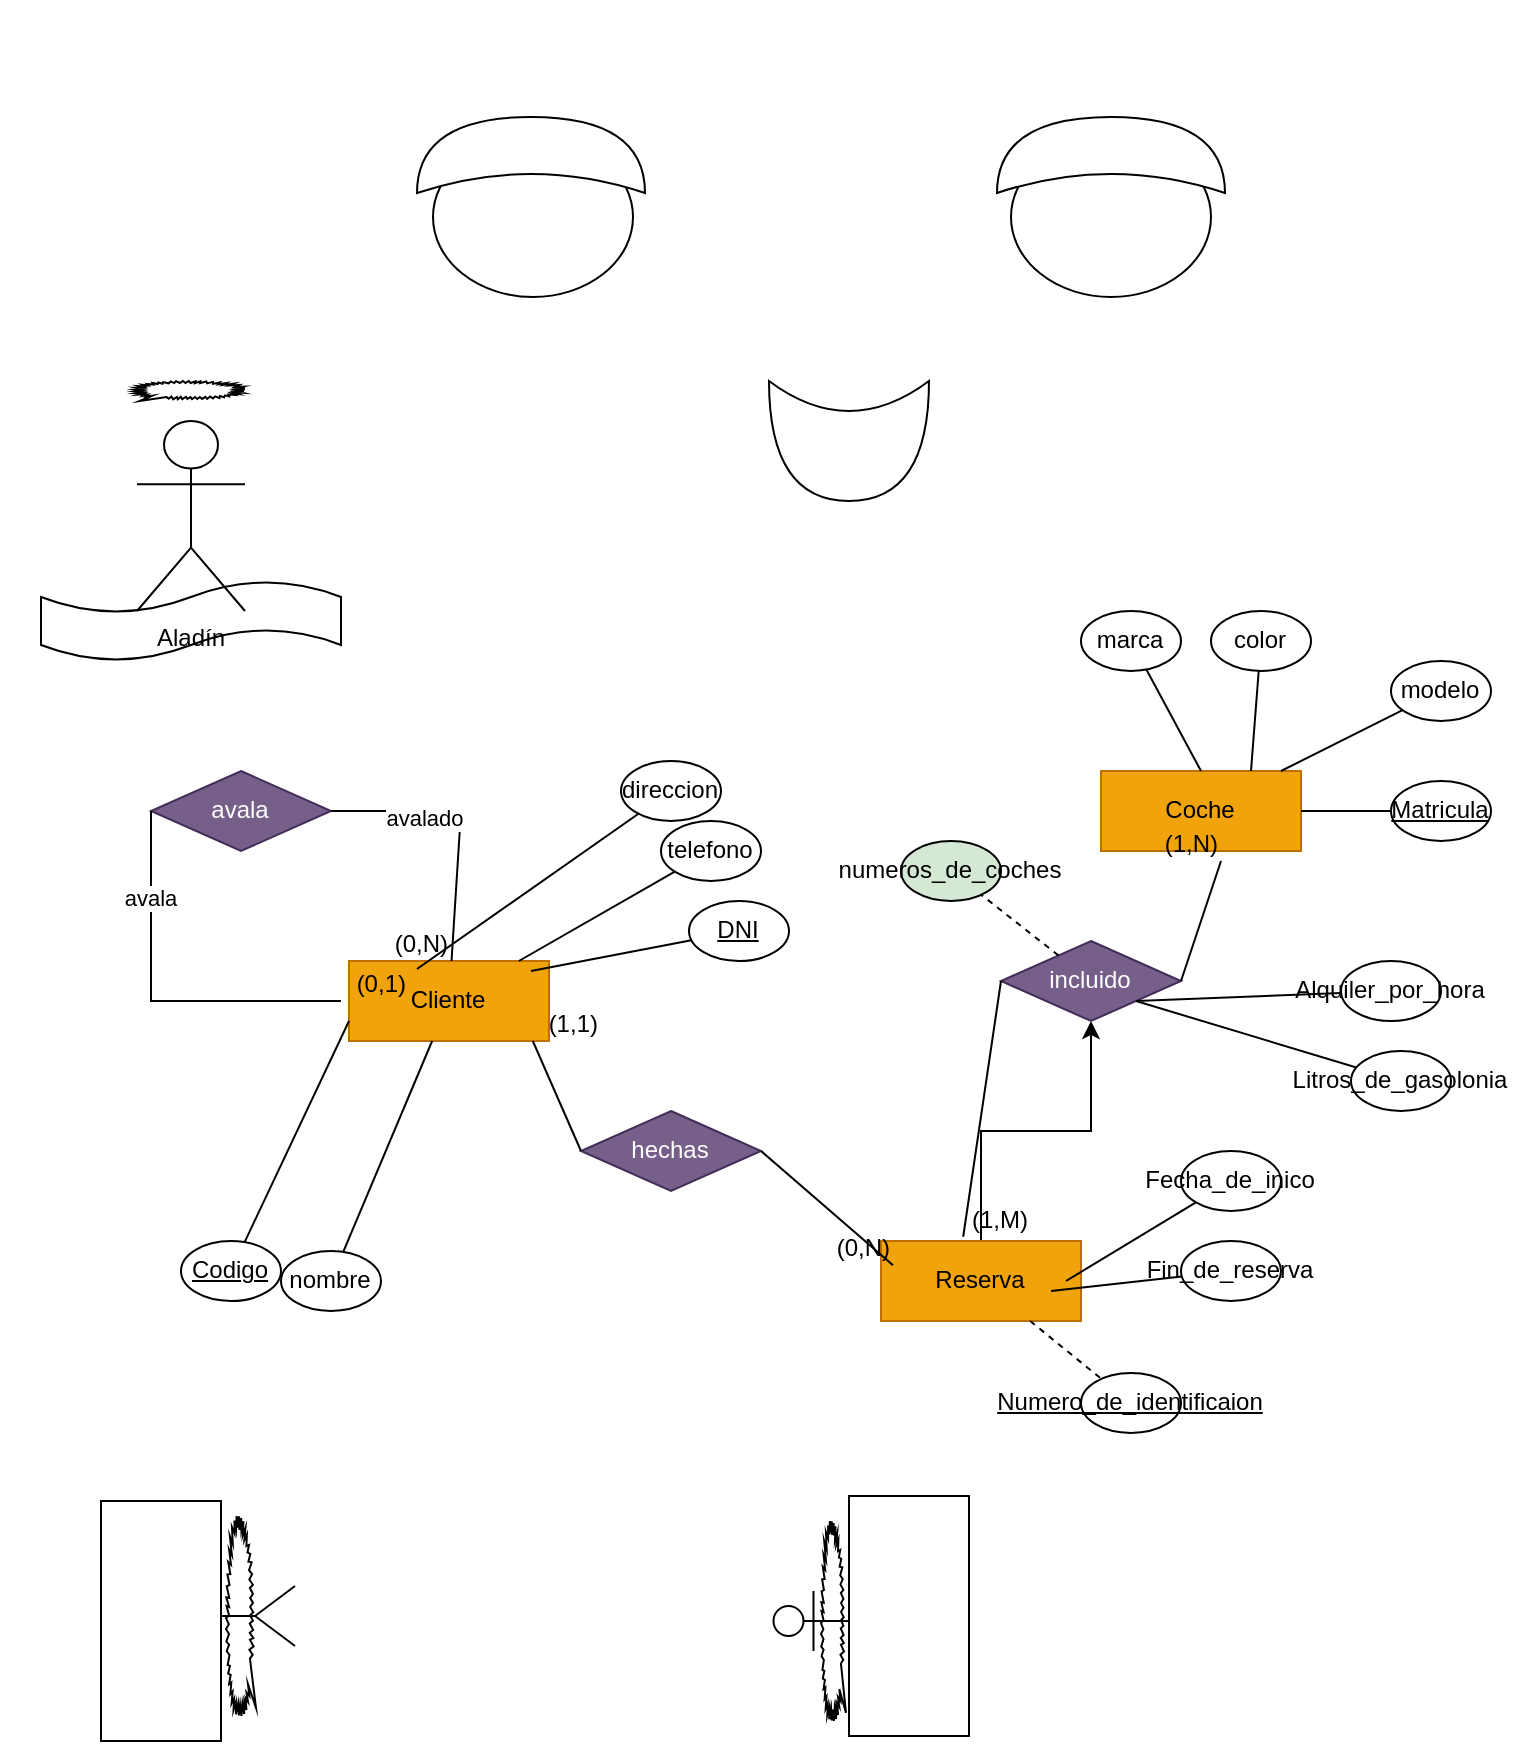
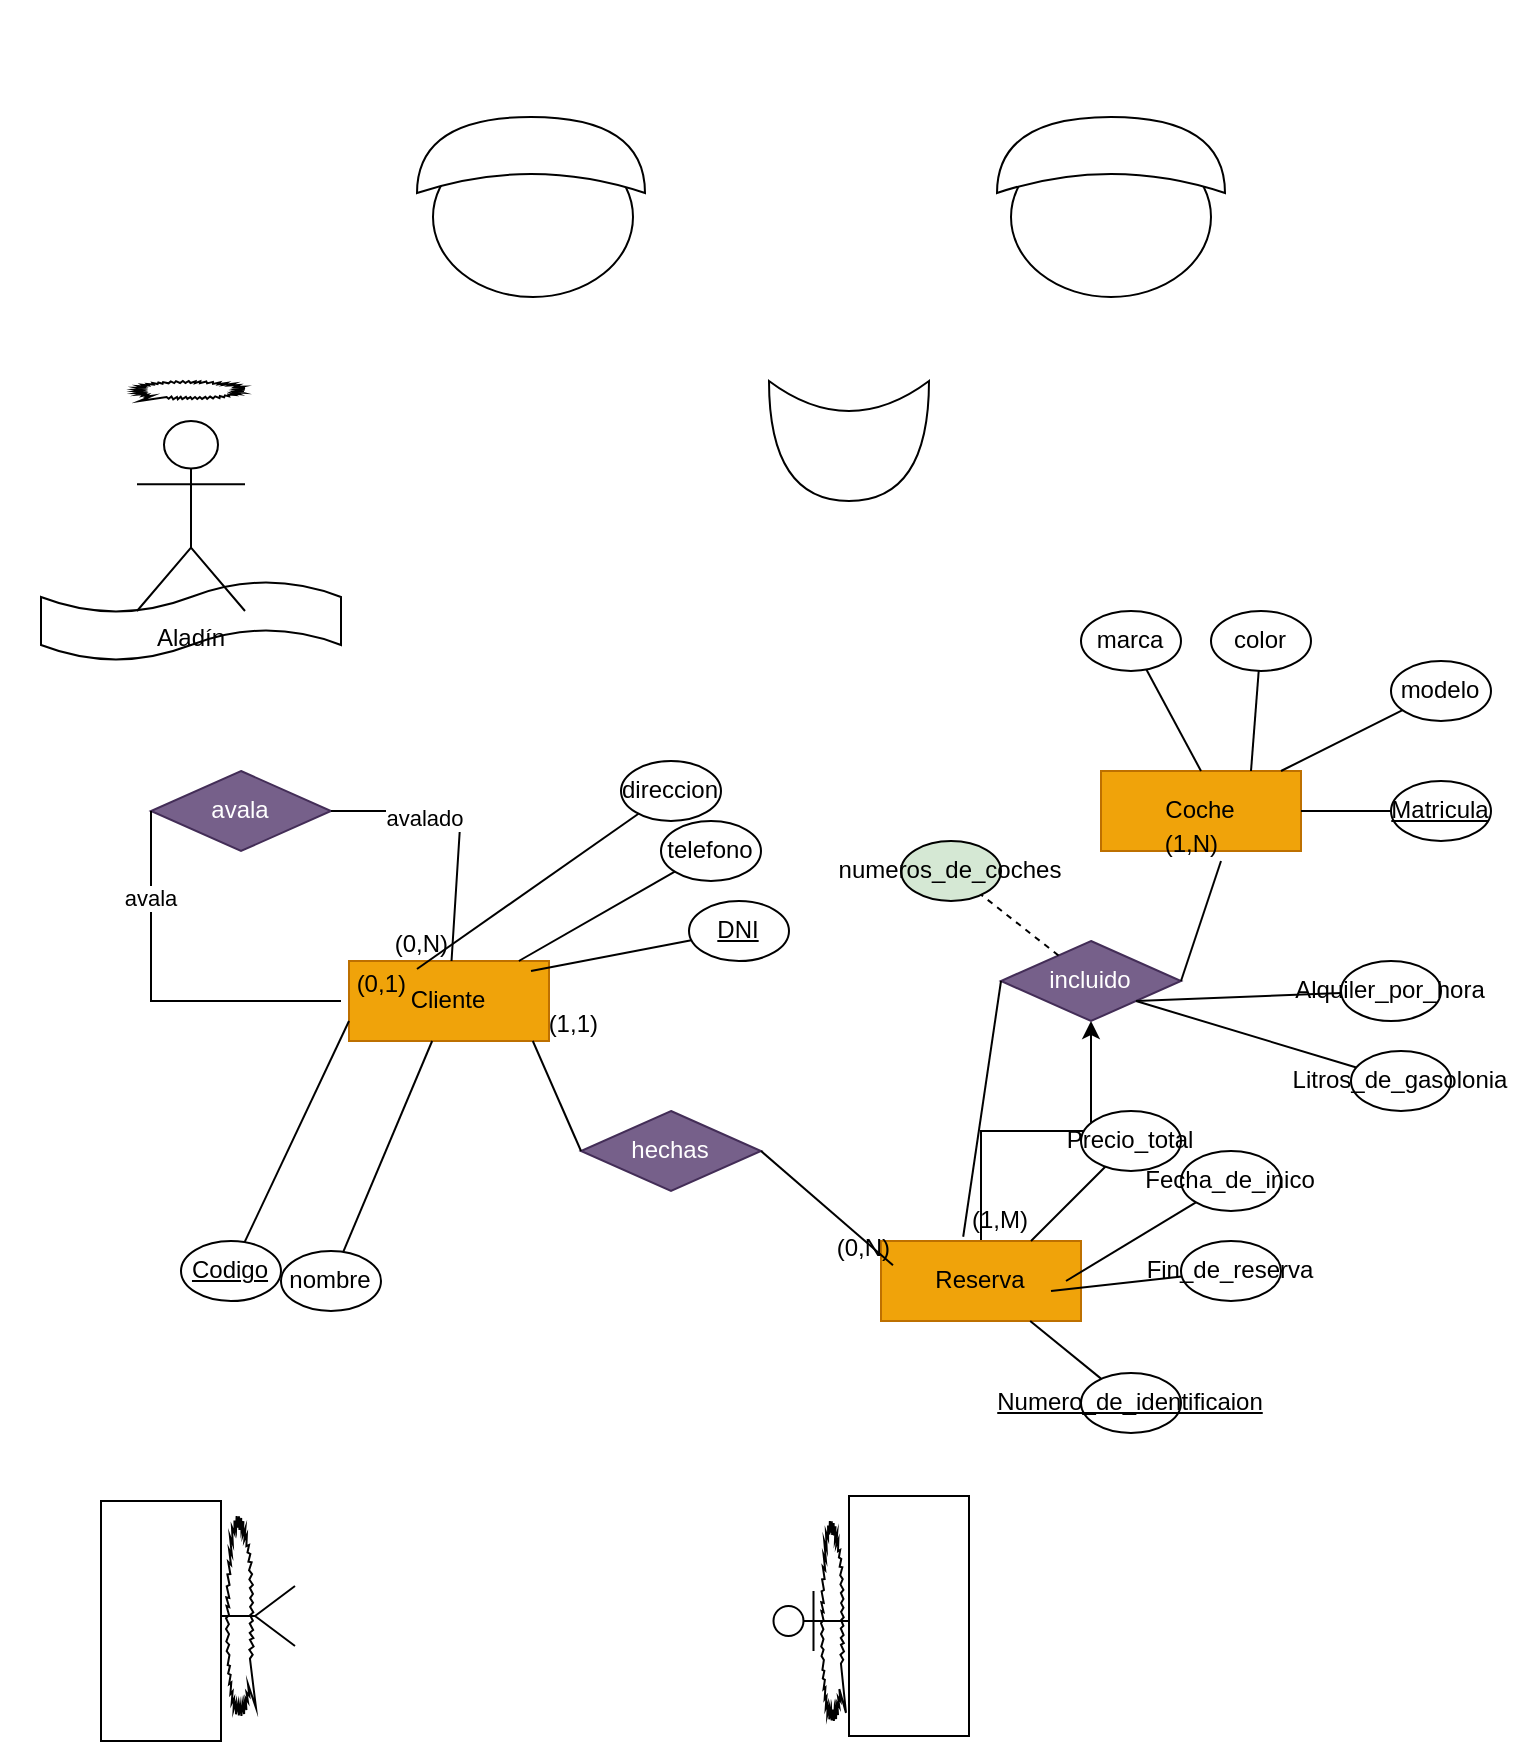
node "Precio_total": added
edge "Precio_total" -- "Reserva": added
edge "Reserva" -- "Numero_de_identificaion": style dashed -> solid
